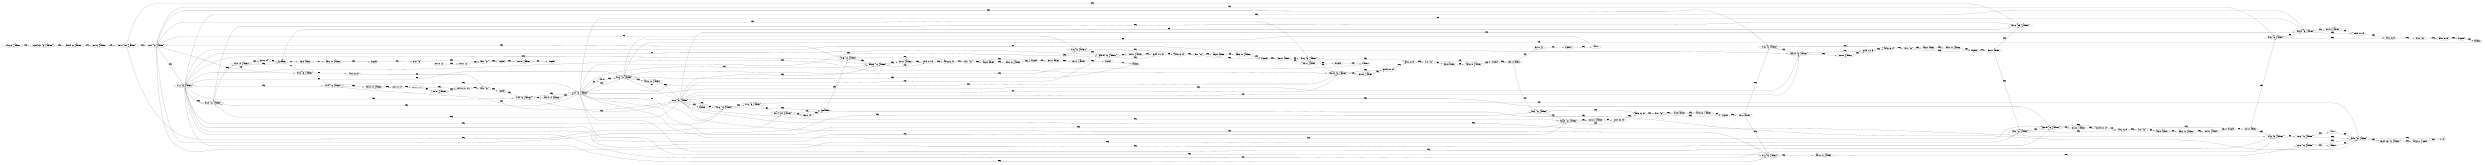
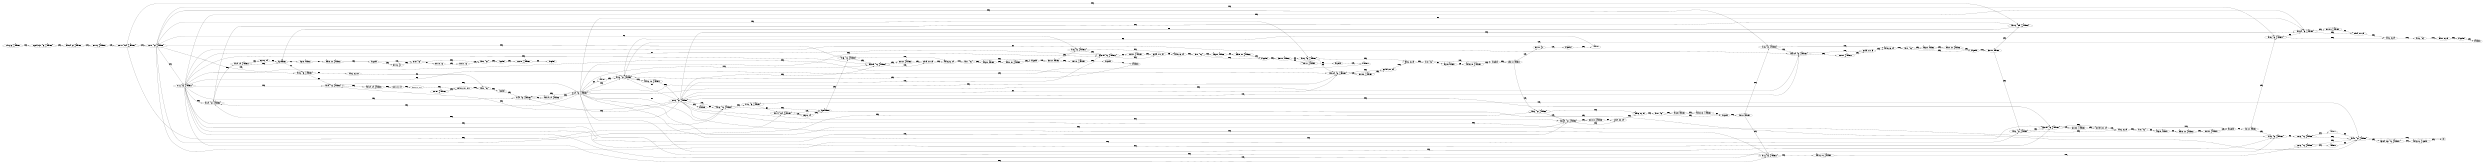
edge "str x0 , [ sp ]" -> "mov w0 , w8": added, label "CFG"
node "mov w8 , # 0": added
edge "sxtw x10 , w10" -> "mov x11 , # address": removed, label "CFG"
